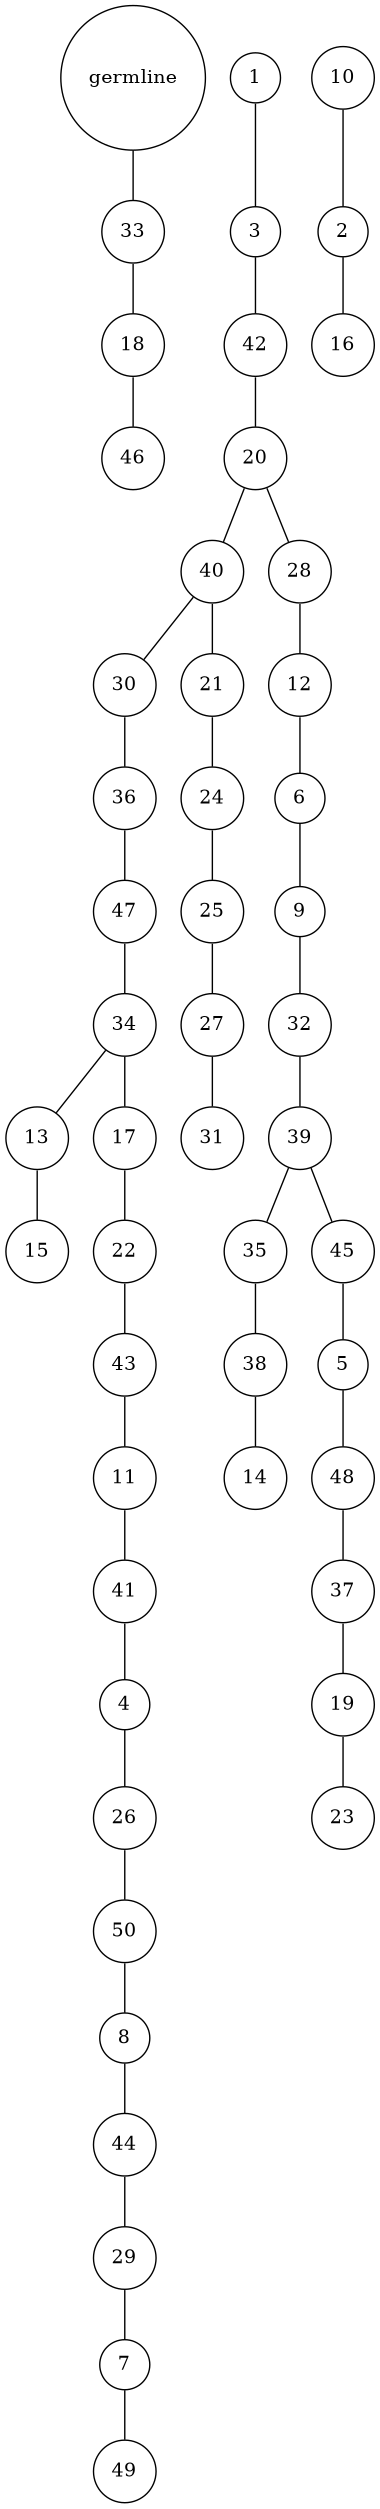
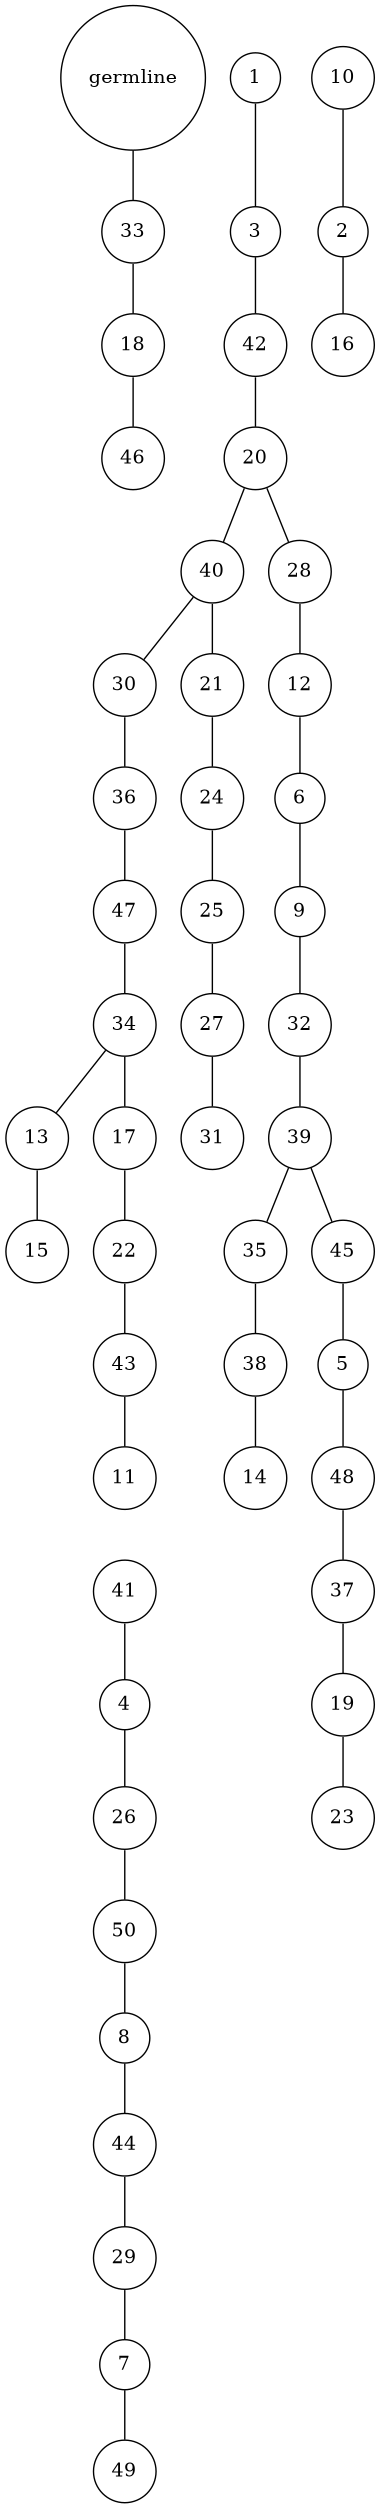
edge "11" -- "41": removed
